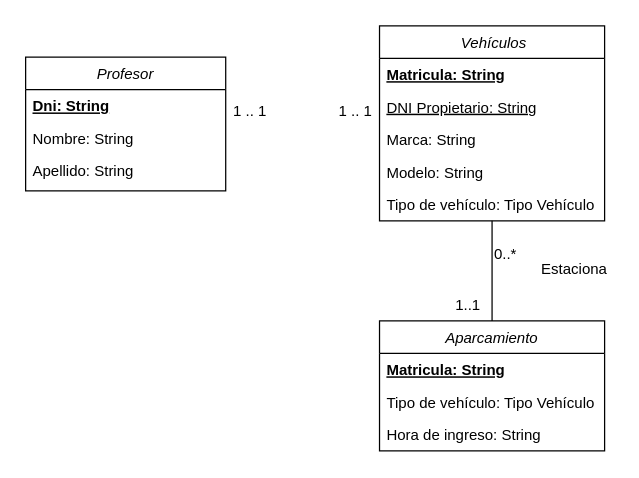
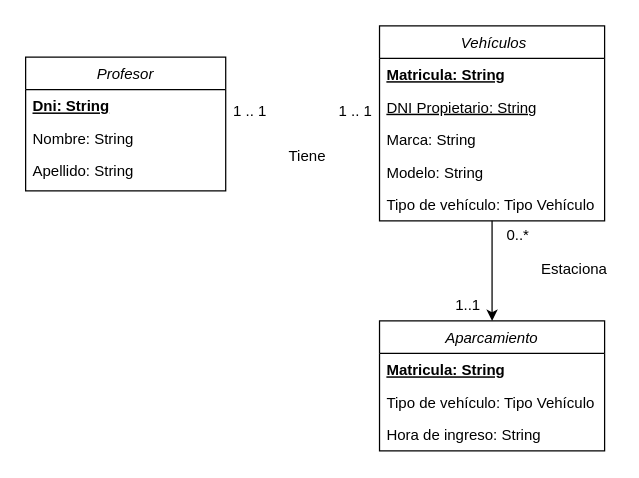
node "Tiene": added
node "0..*": moved (506, 254) -> (518, 236)
edge "Vehículos" -- "Aparcamiento": arrowhead none -> classic
